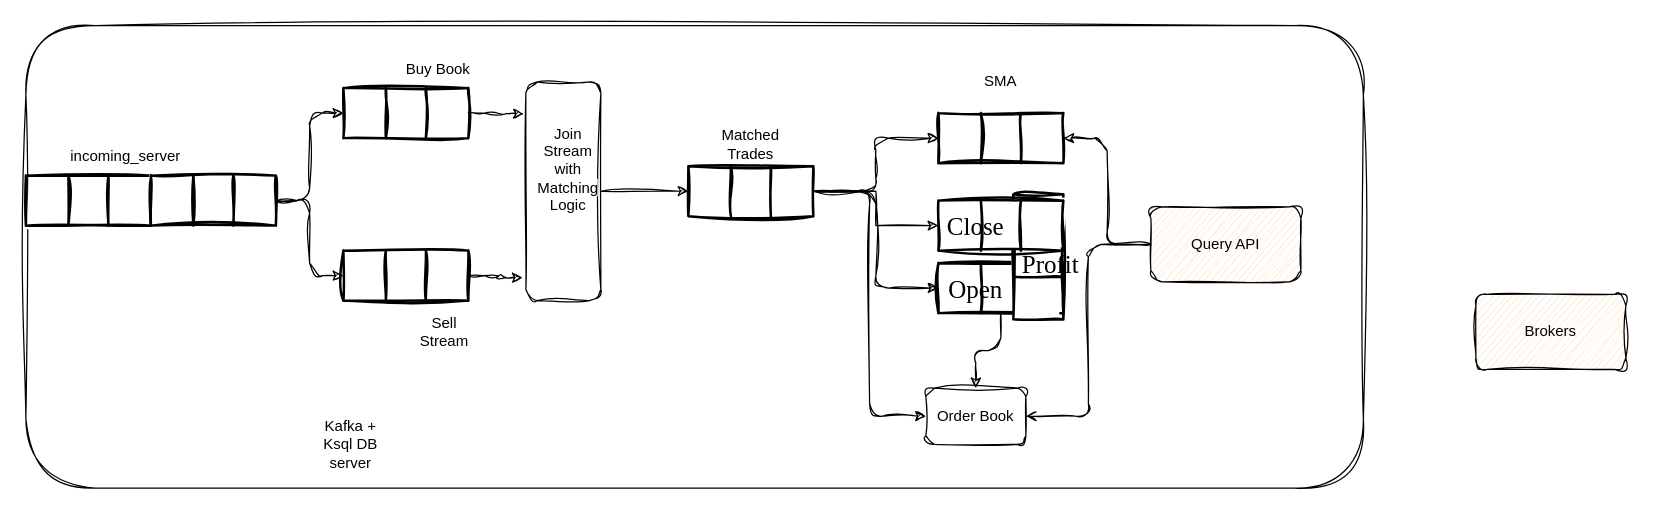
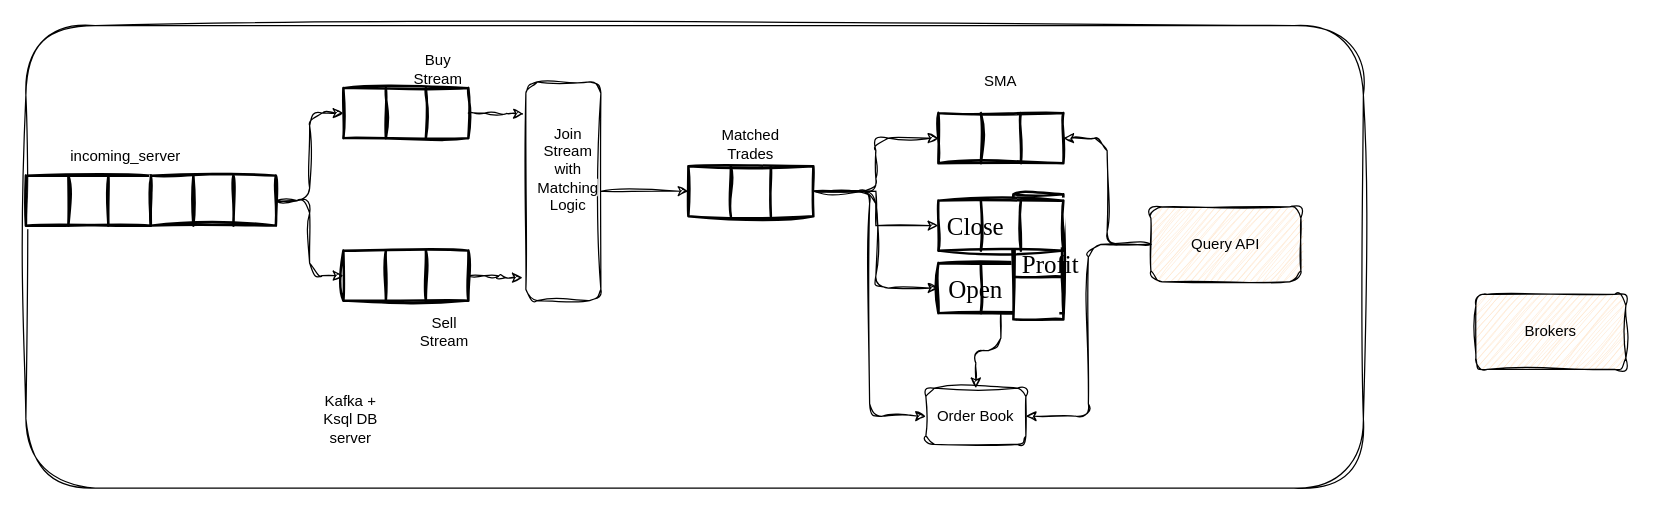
node "Buy Book": label "Buy Book" -> "Buy Stream"
edge "Query API" -> "Order Book": arrowhead open -> classic
node "Kafka + Ksql DB server": moved (351, 444) -> (351, 419)
